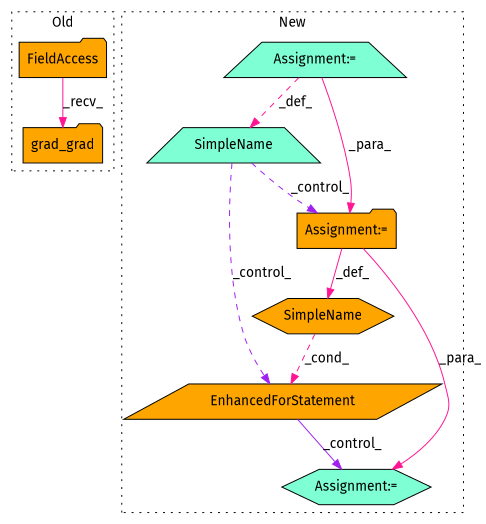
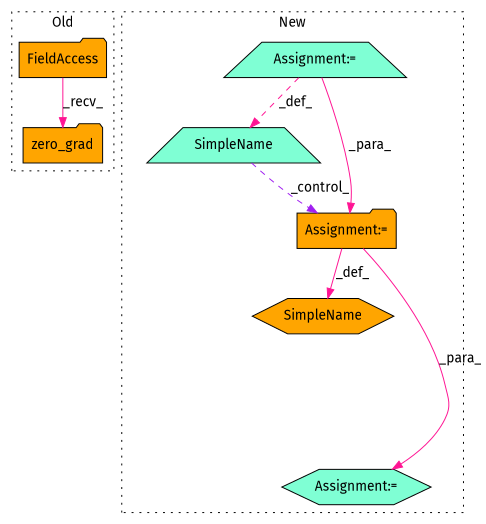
node "grad_grad": label "grad_grad" -> "zero_grad"
node "EnhancedForStatement": removed
